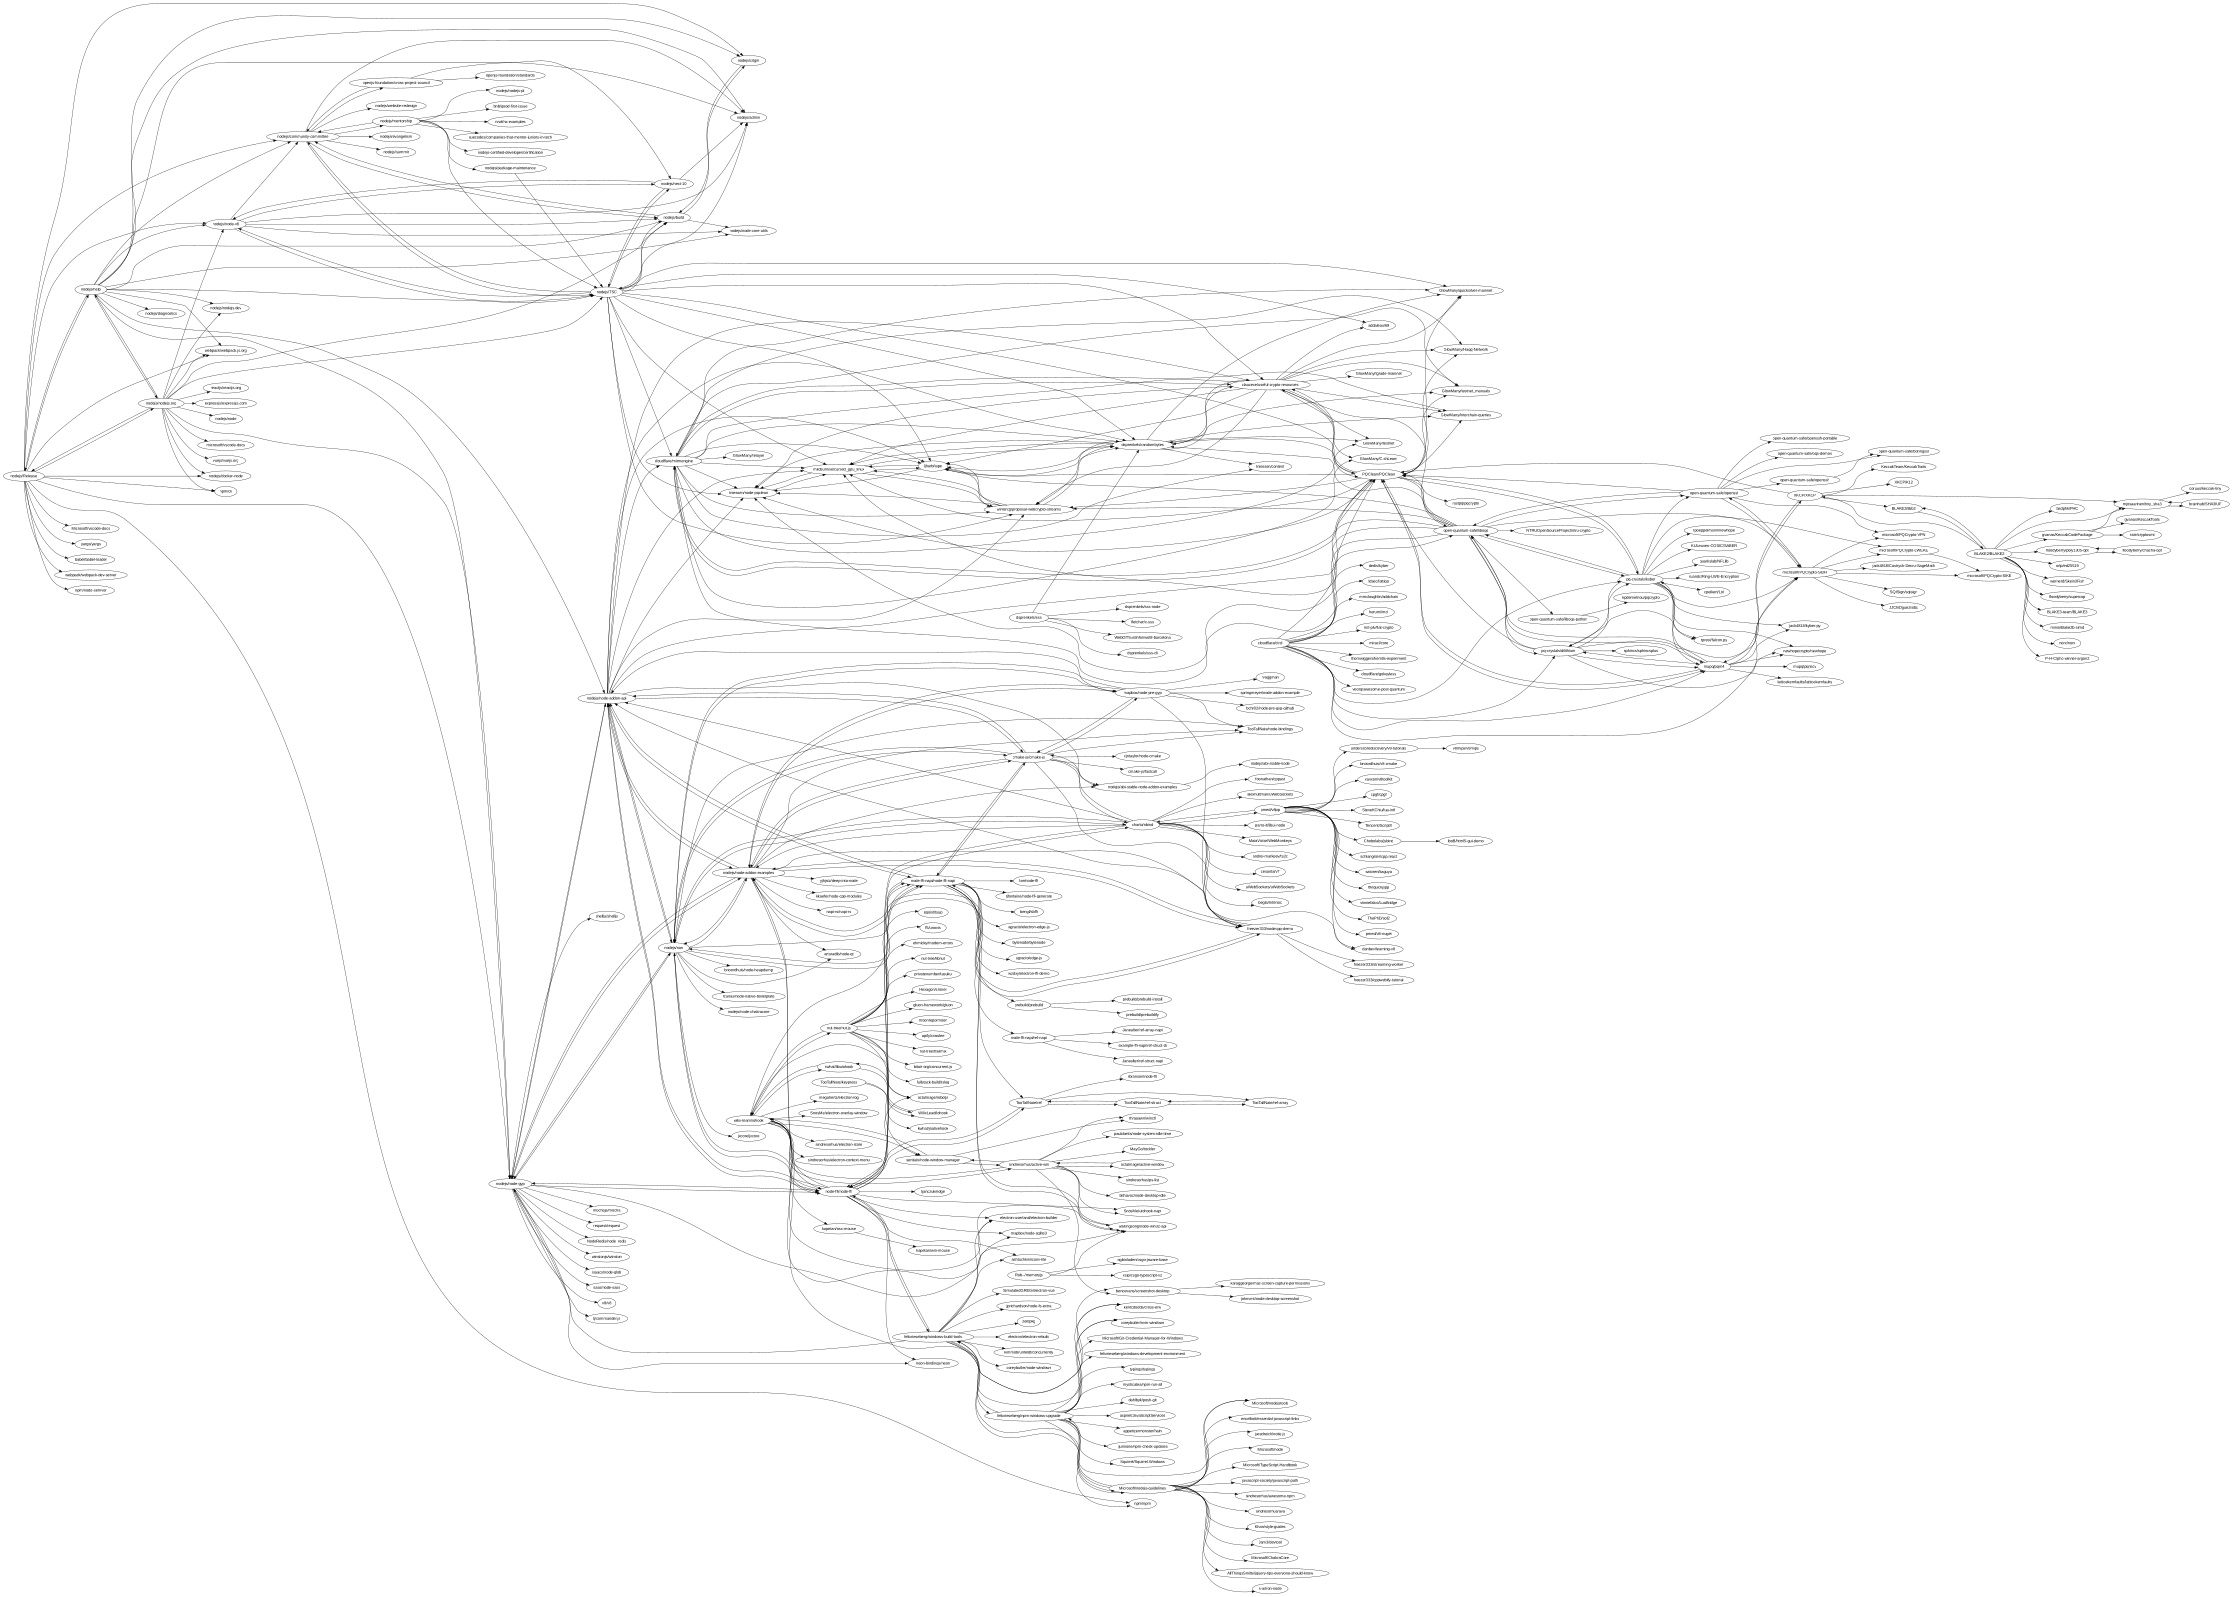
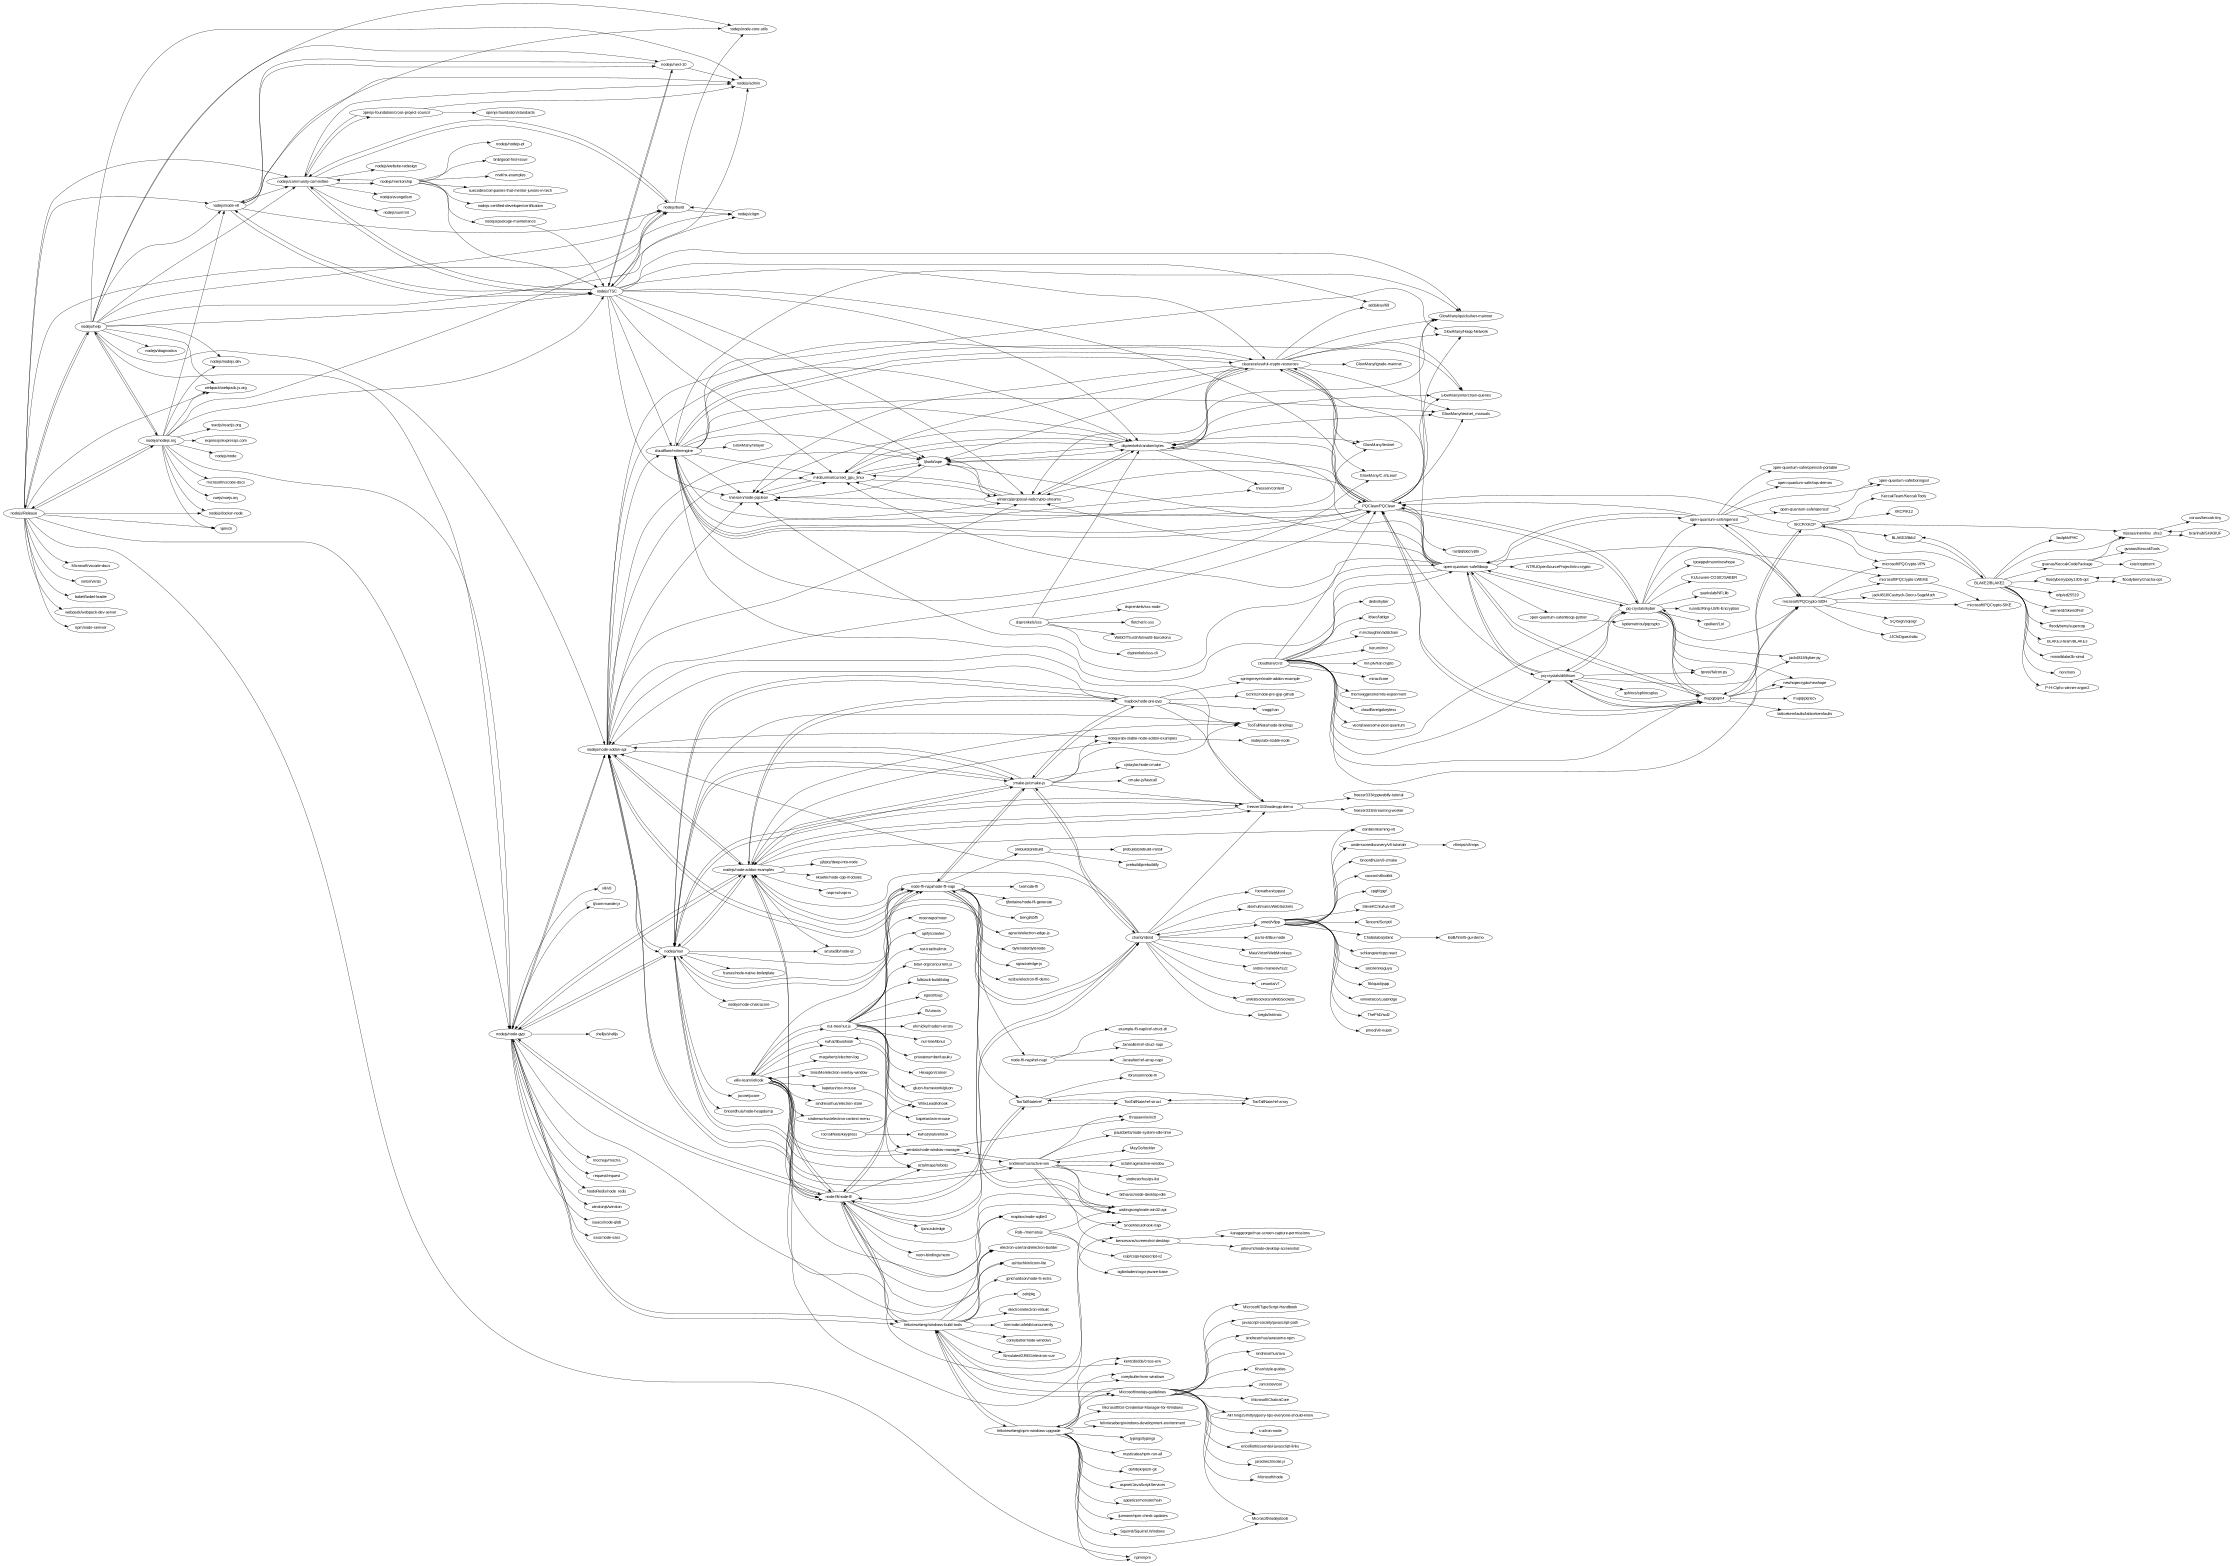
edge "nodejs/node-gyp" -> "neon-bindings/neon": now "nodejs/node-gyp" -> "felixrieseberg/windows-build-tools"
